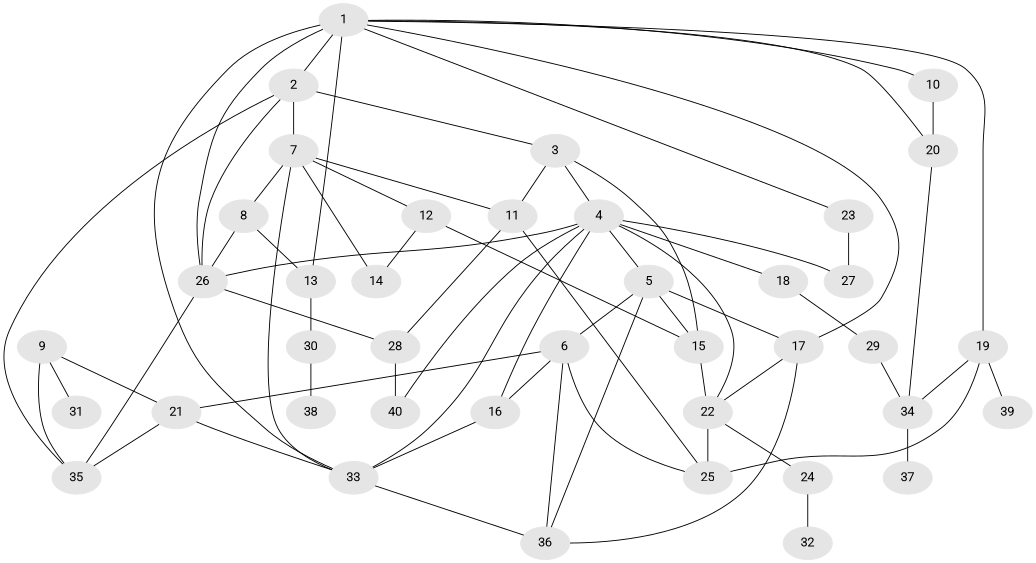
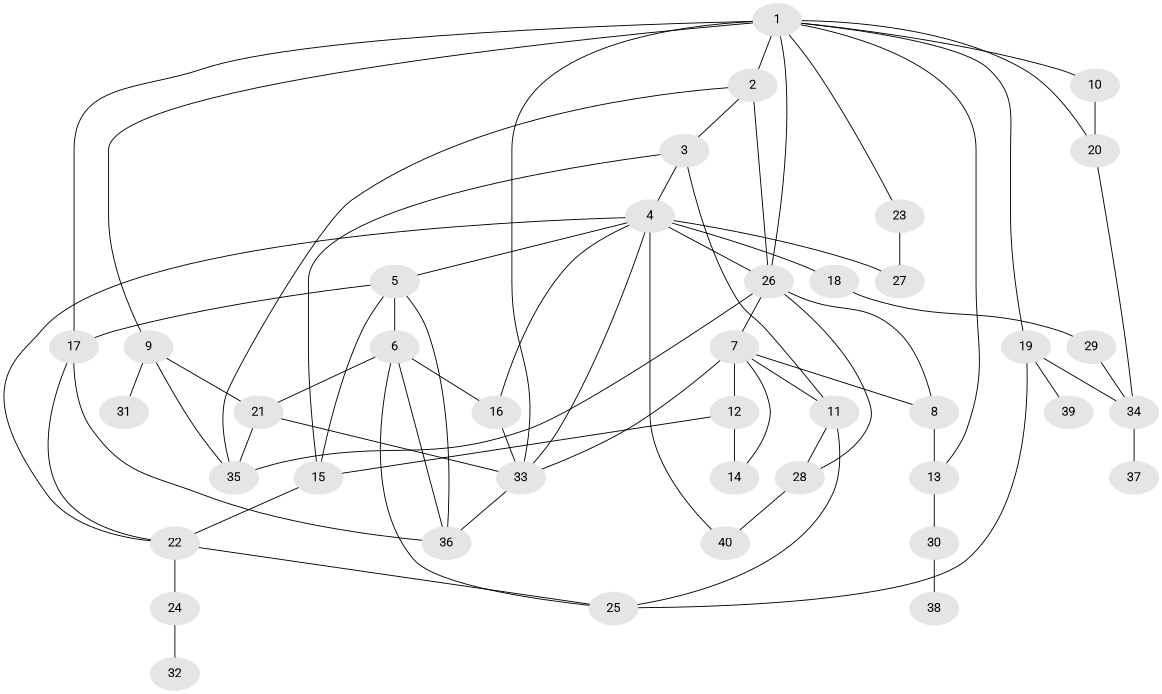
edge "1" -- "9": added
edge "2" -- "7": now "26" -- "7"
